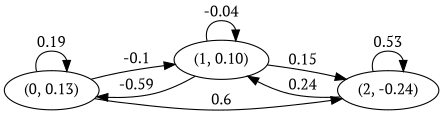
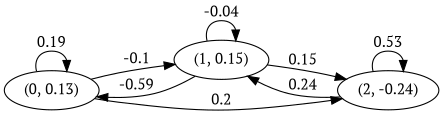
node "(1, 0.10)": label "(1, 0.10)" -> "(1, 0.15)"
edge "(0, 0.13)" -> "(2, -0.24)": label "0.6" -> "0.2"
